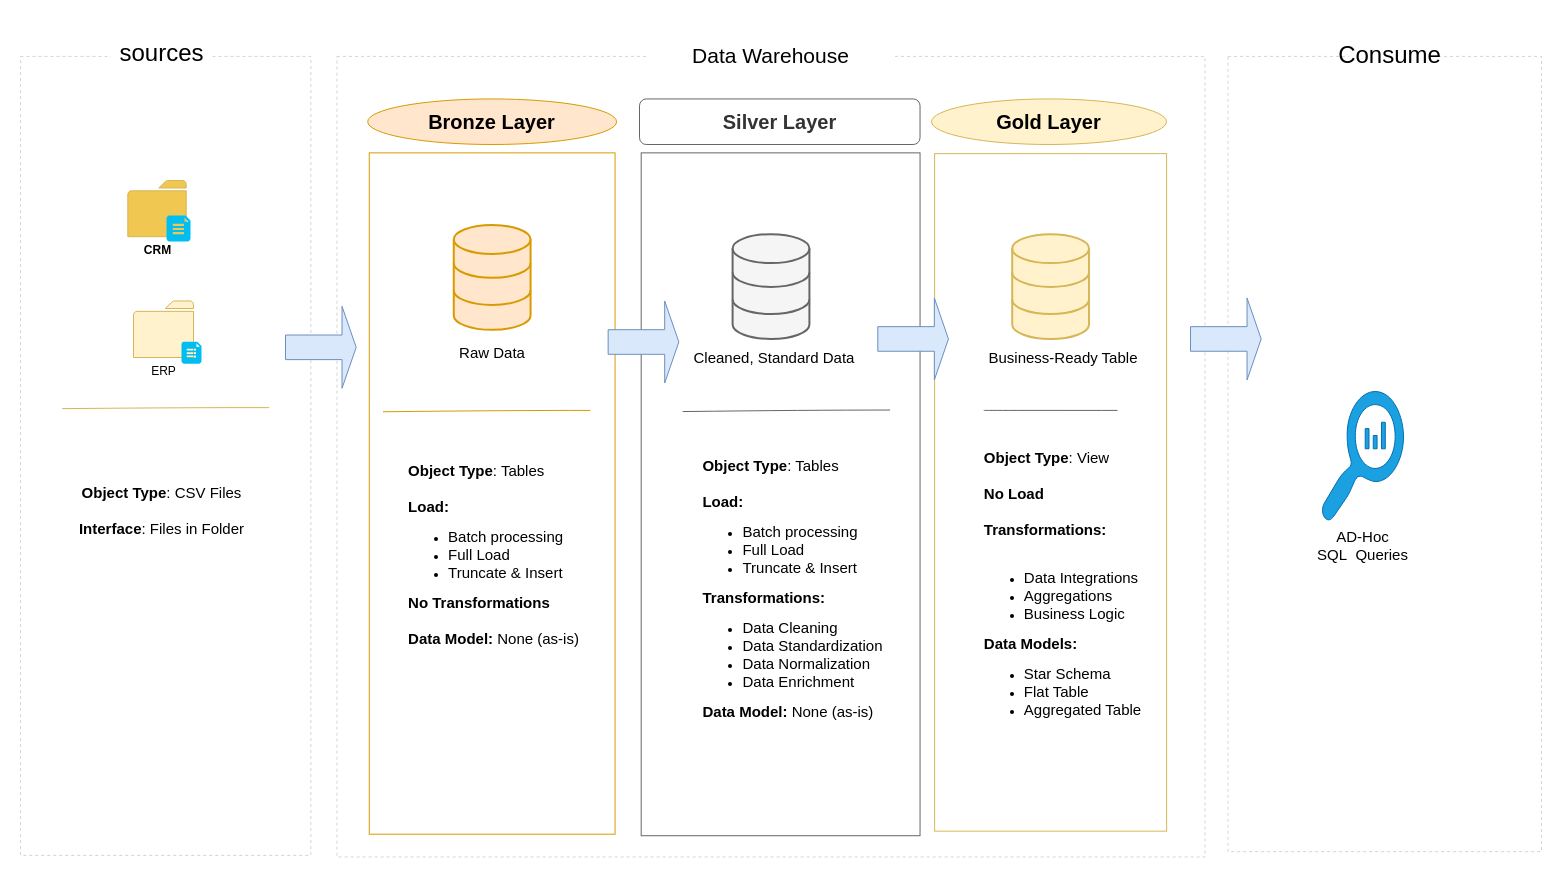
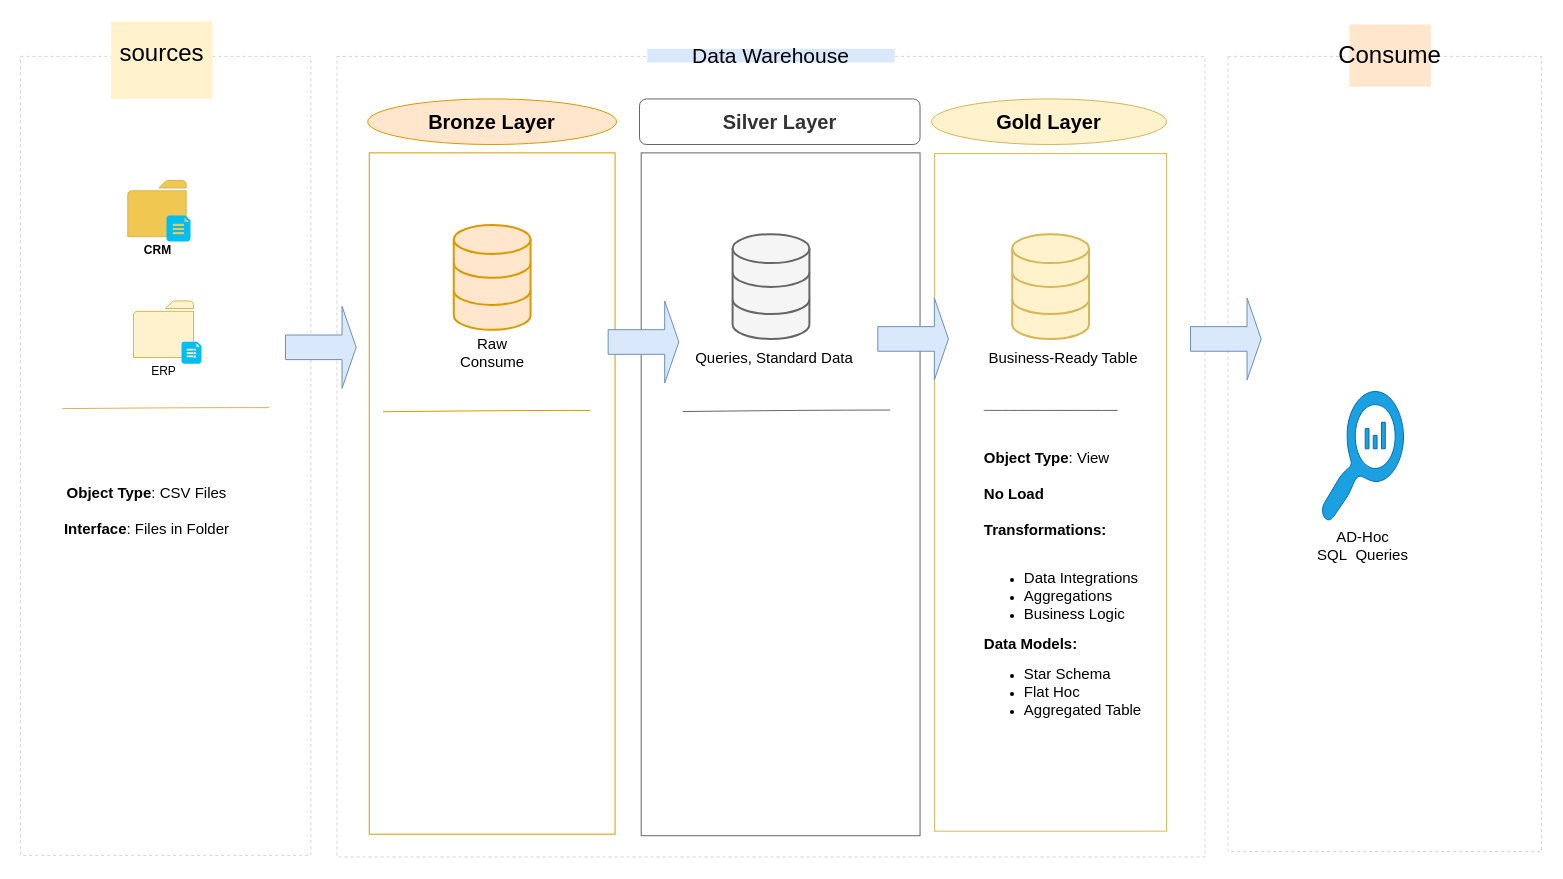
node "Data Warehouse": fillcolor #ffffff -> #dae8fc
node "Consume": fillcolor #ffffff -> #ffe6cc
node "sources": fillcolor #ffffff -> #fff2cc
node "Raw Data": label "Raw Data" -> "Raw Consume"
node "Cleaned, Standard Data": label "Cleaned, Standard Data" -> "Queries, Standard Data"
node "Object Type: CSV Files Interface: Files in Folder": moved (162, 510) -> (147, 510)
node "Object Type: Tables Load: Batch processing Full Load Truncate & Insert No Transformations Data Model: None (as-is)": removed
node "Object Type: Tables Load: Batch processing Full Load Truncate & Insert Transformations: Data Cleaning Data Standardization Data Normalization Data Enrichment Data Model: None (as-is)": removed
node "Object Type: View No Load Transformations: Data Integrations Aggregations Business Logic Data Models: Star Schema Flat Table Aggregated Table": label "Object Type: View No Load Transformations: Data Integrations Aggregations Business Logic Data Models: Star Schema Flat Table Aggregated Table" -> "Object Type: View No Load Transformations: Data Integrations Aggregations Business Logic Data Models: Star Schema Flat Hoc Aggregated Table"
